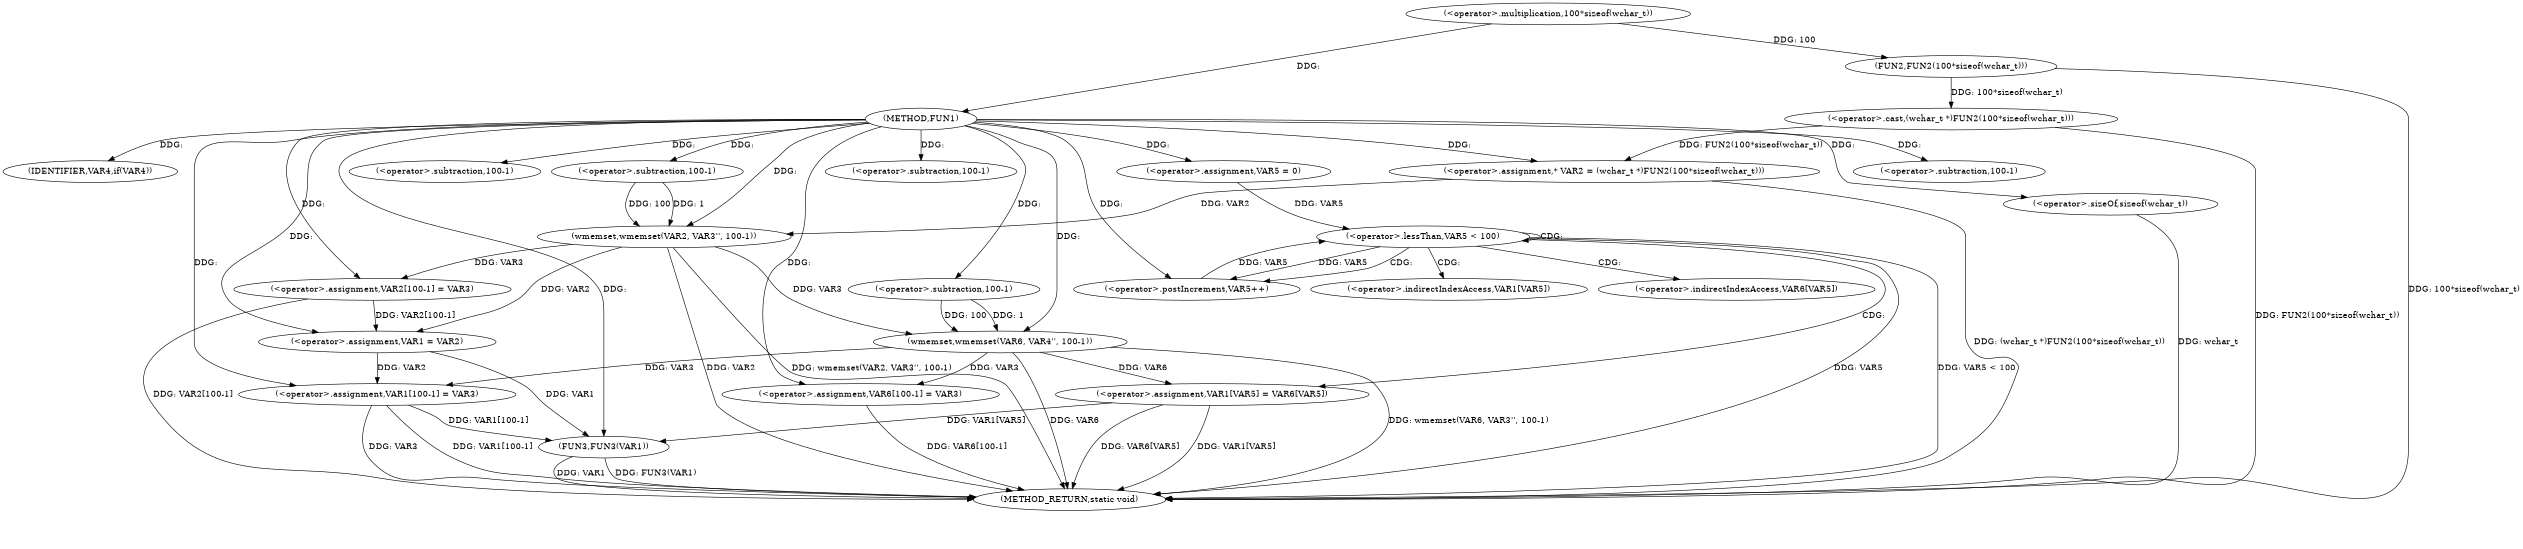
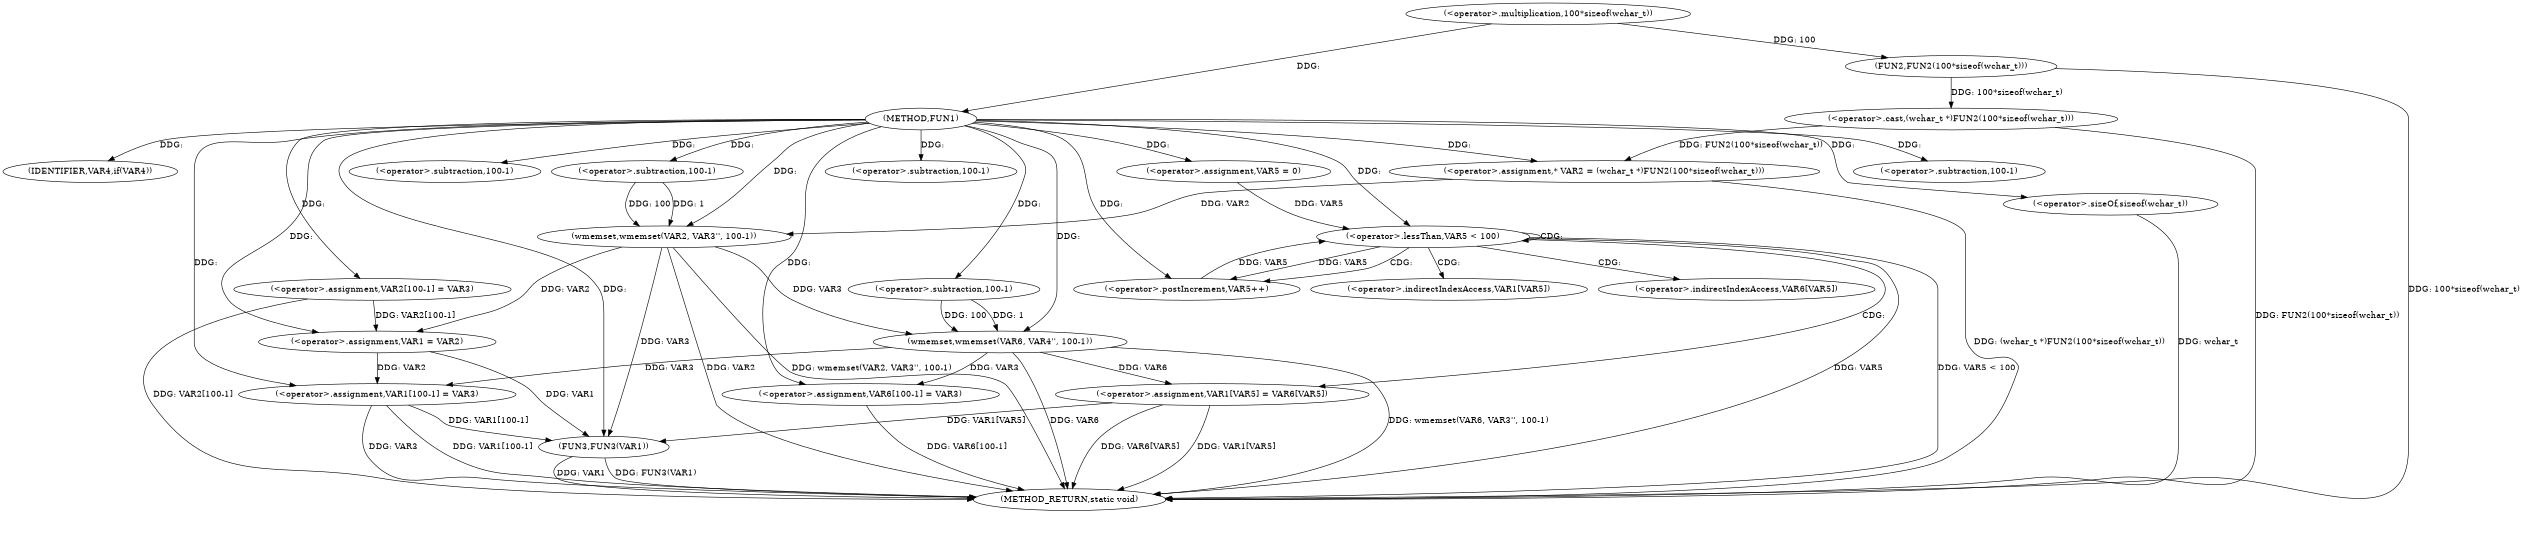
edge "(METHOD,FUN1)" -> "(<operator>.lessThan,VAR5 < 100)": added, label "DDG:"
edge "(wmemset,wmemset(VAR2, VAR3'', 100-1))" -> "(<operator>.assignment,VAR2[100-1] = VAR3)": now "(wmemset,wmemset(VAR2, VAR3'', 100-1))" -> "(FUN3,FUN3(VAR1))"
